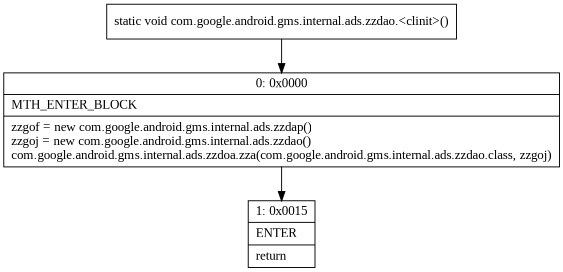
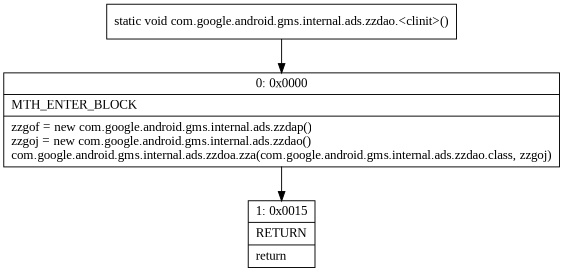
node "1: 0x0015": text "ENTER" -> "RETURN"
